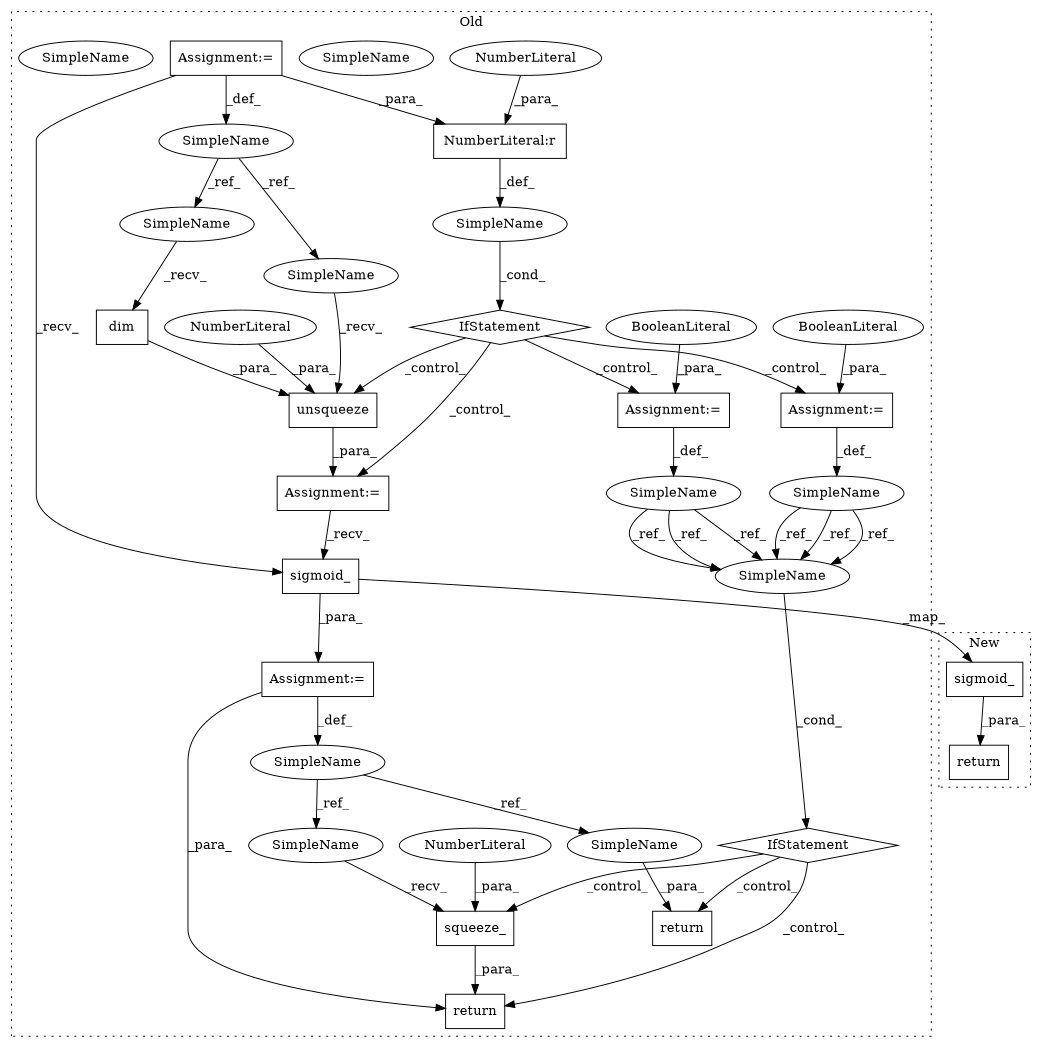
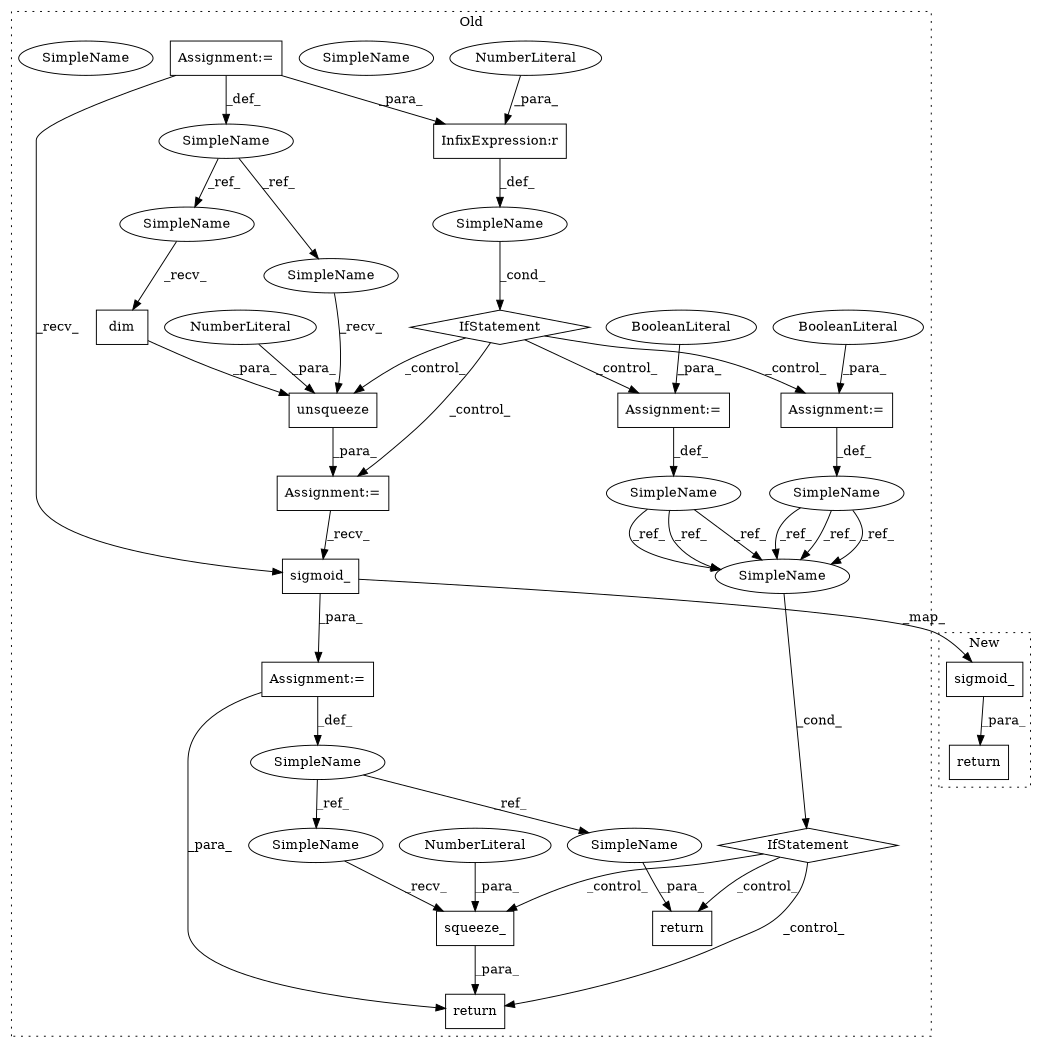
node "NumberLiteral:r": label "NumberLiteral:r" -> "InfixExpression:r"
